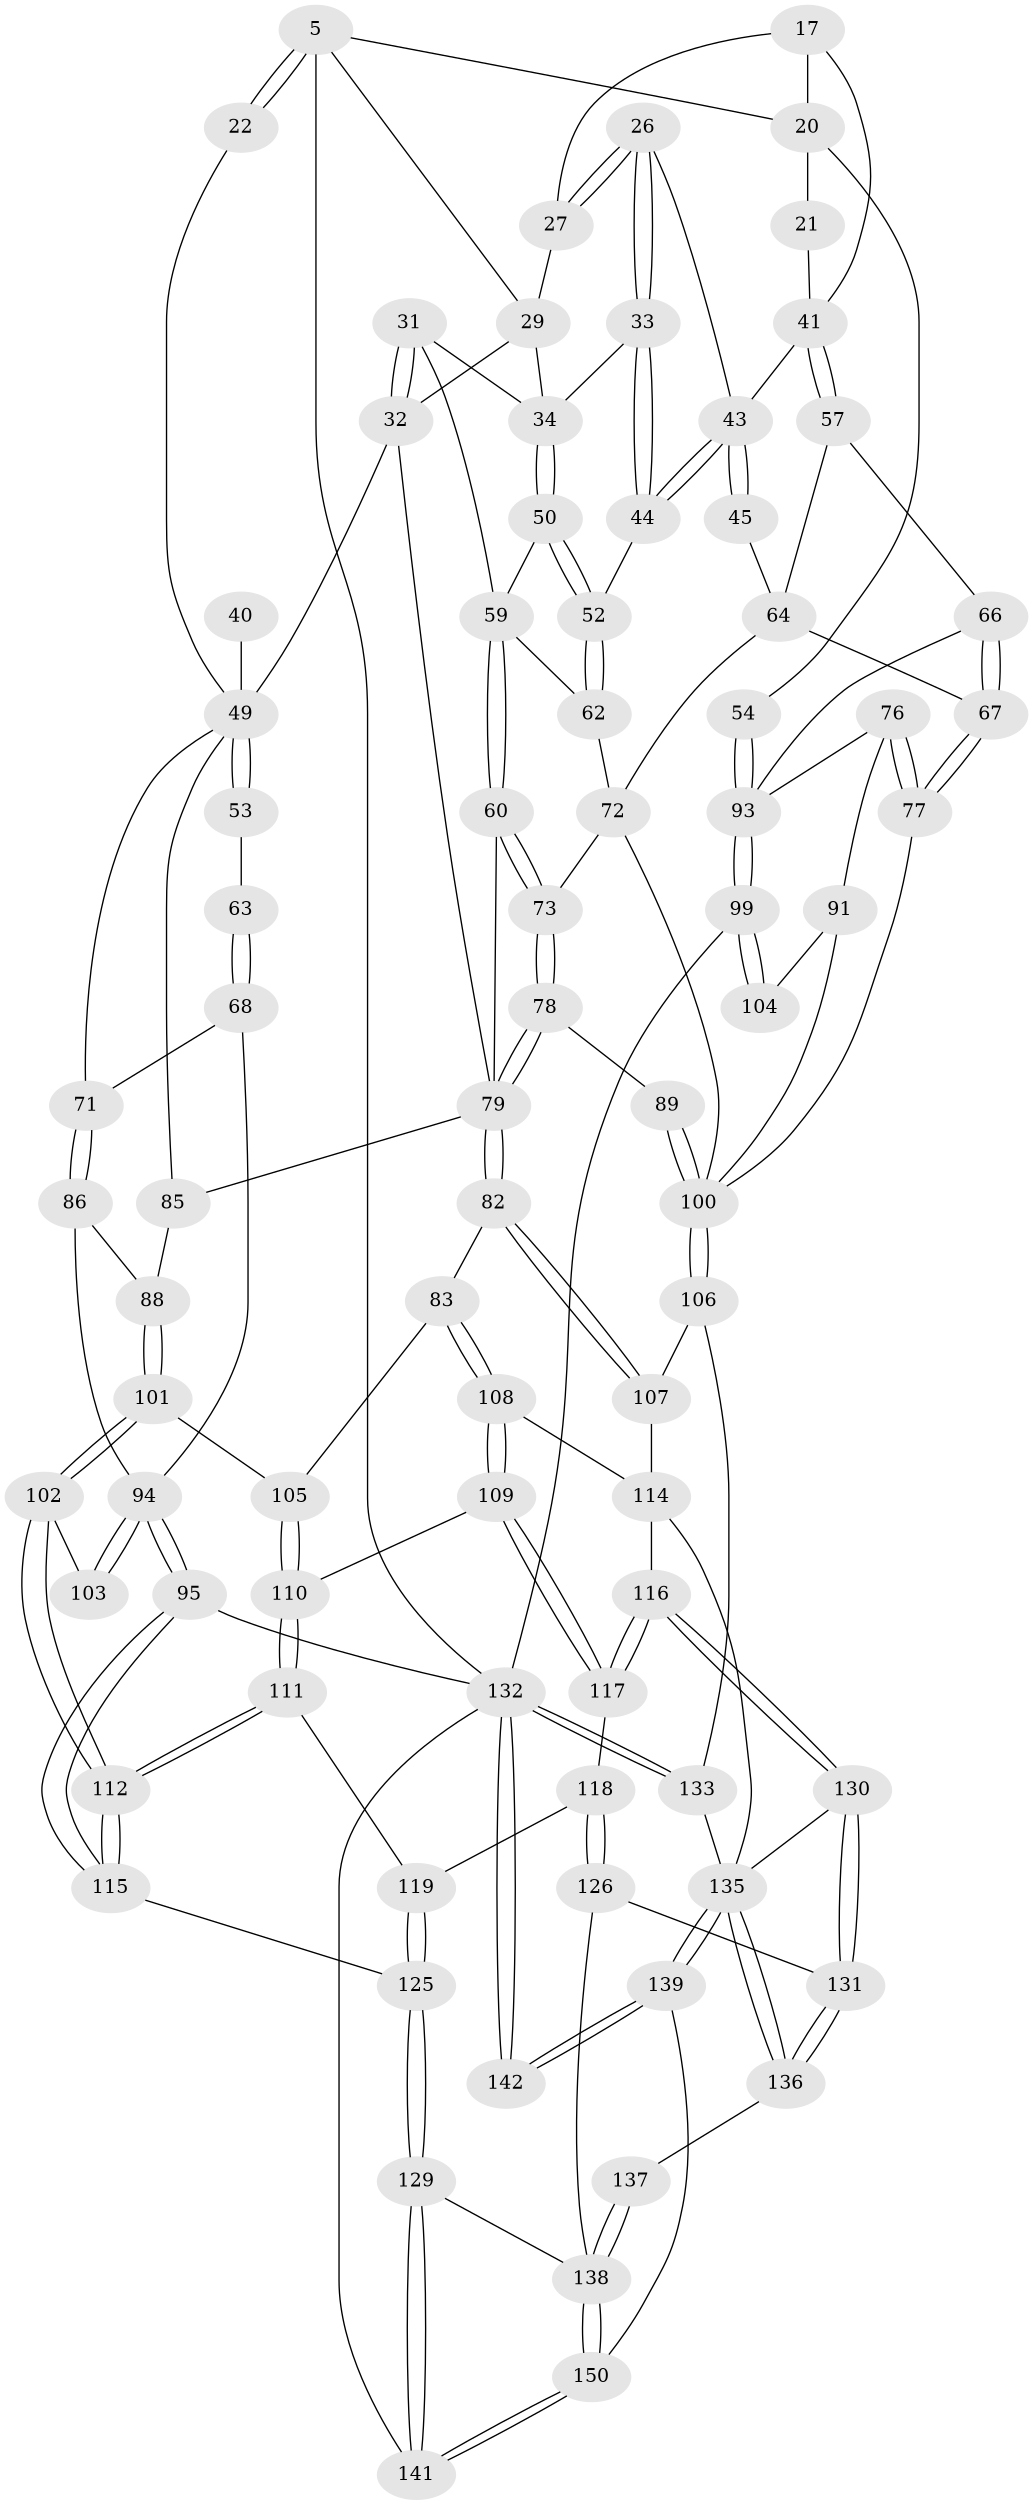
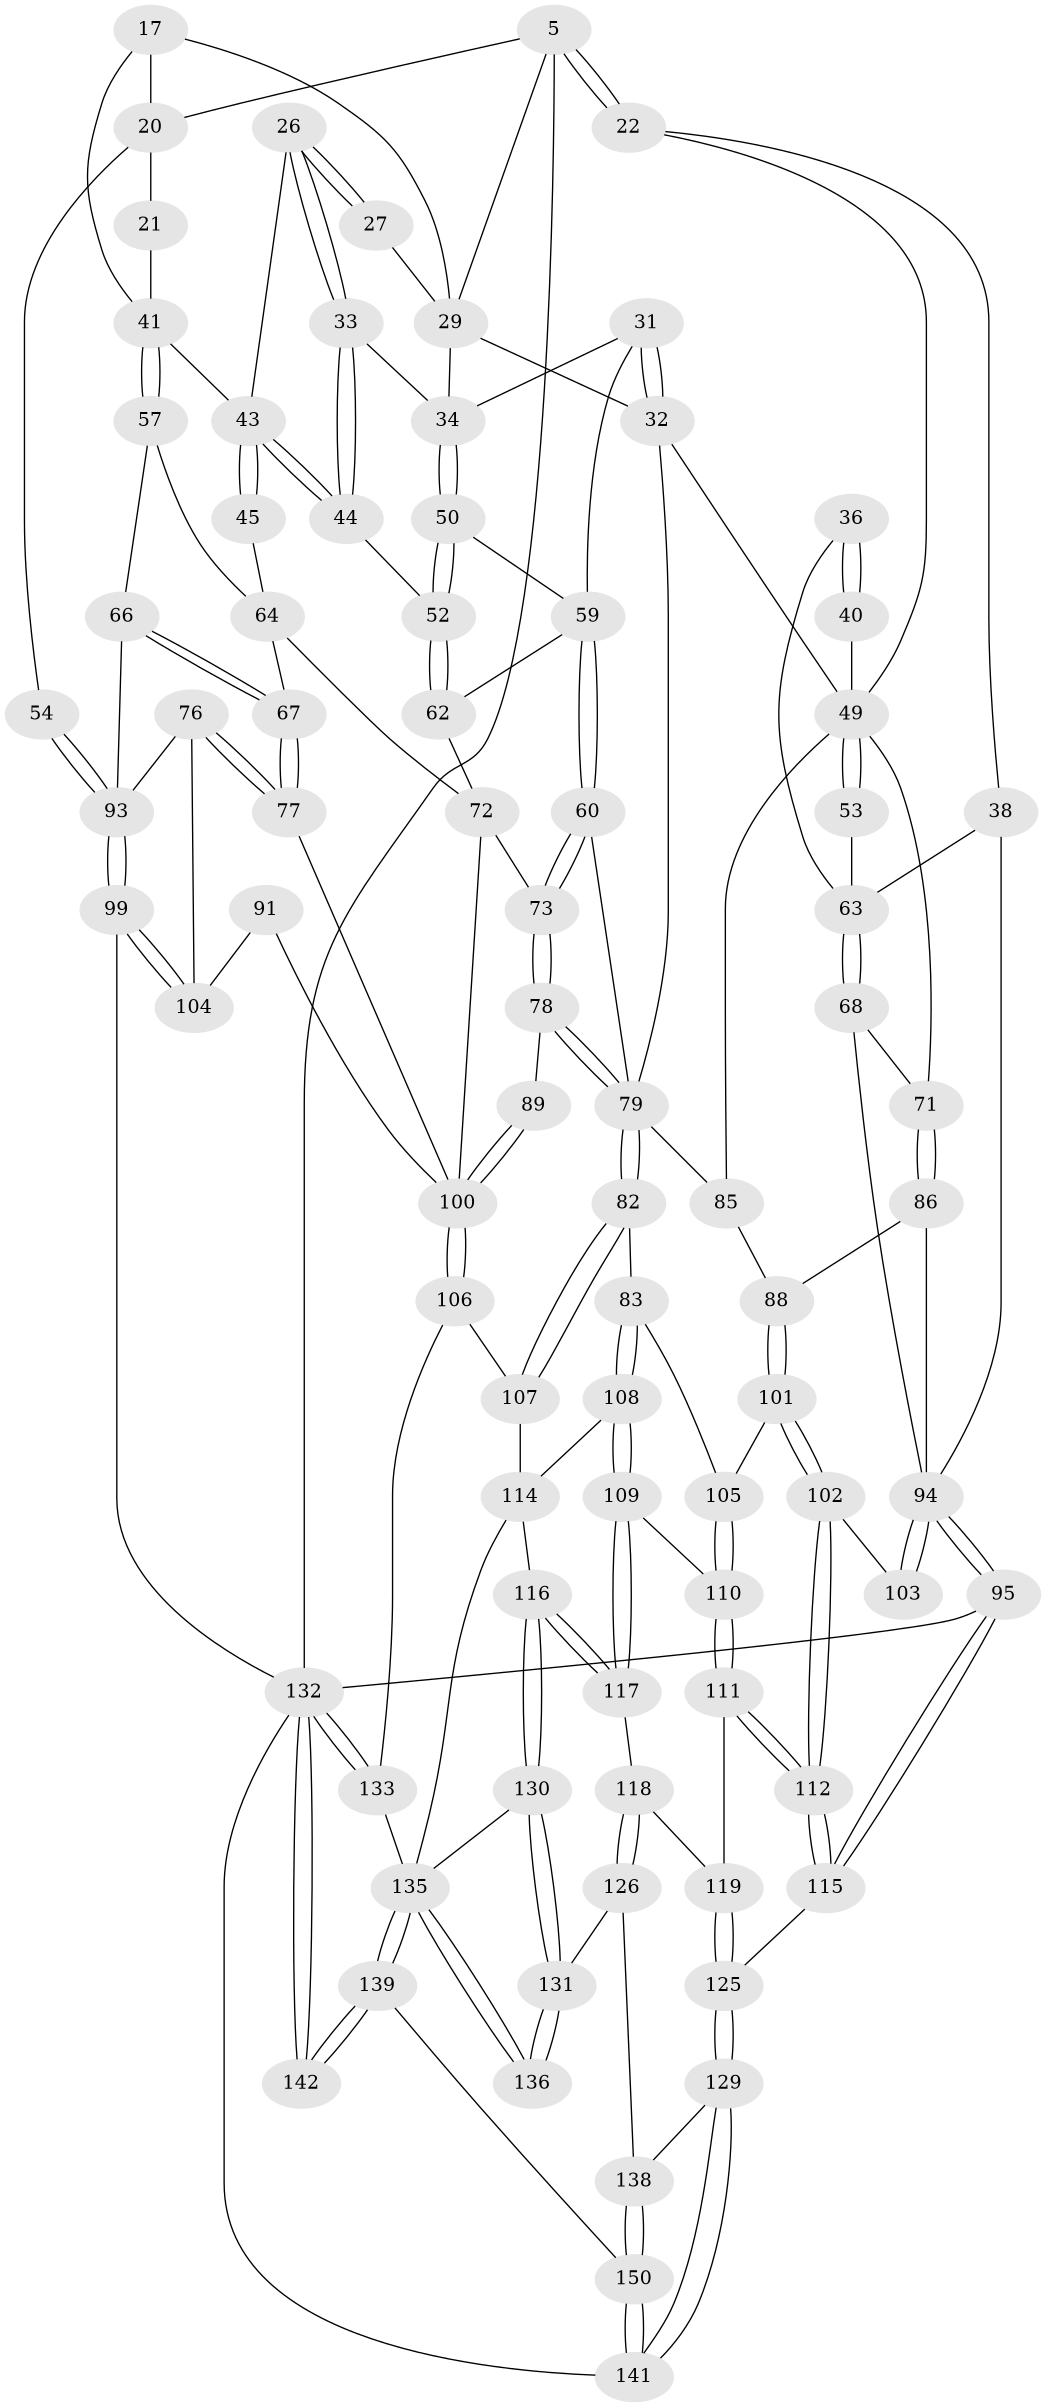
edge "17" -- "27": now "17" -- "29"
node "36": added
edge "76" -- "91": now "76" -- "104"
node "38": added
node "137": removed
